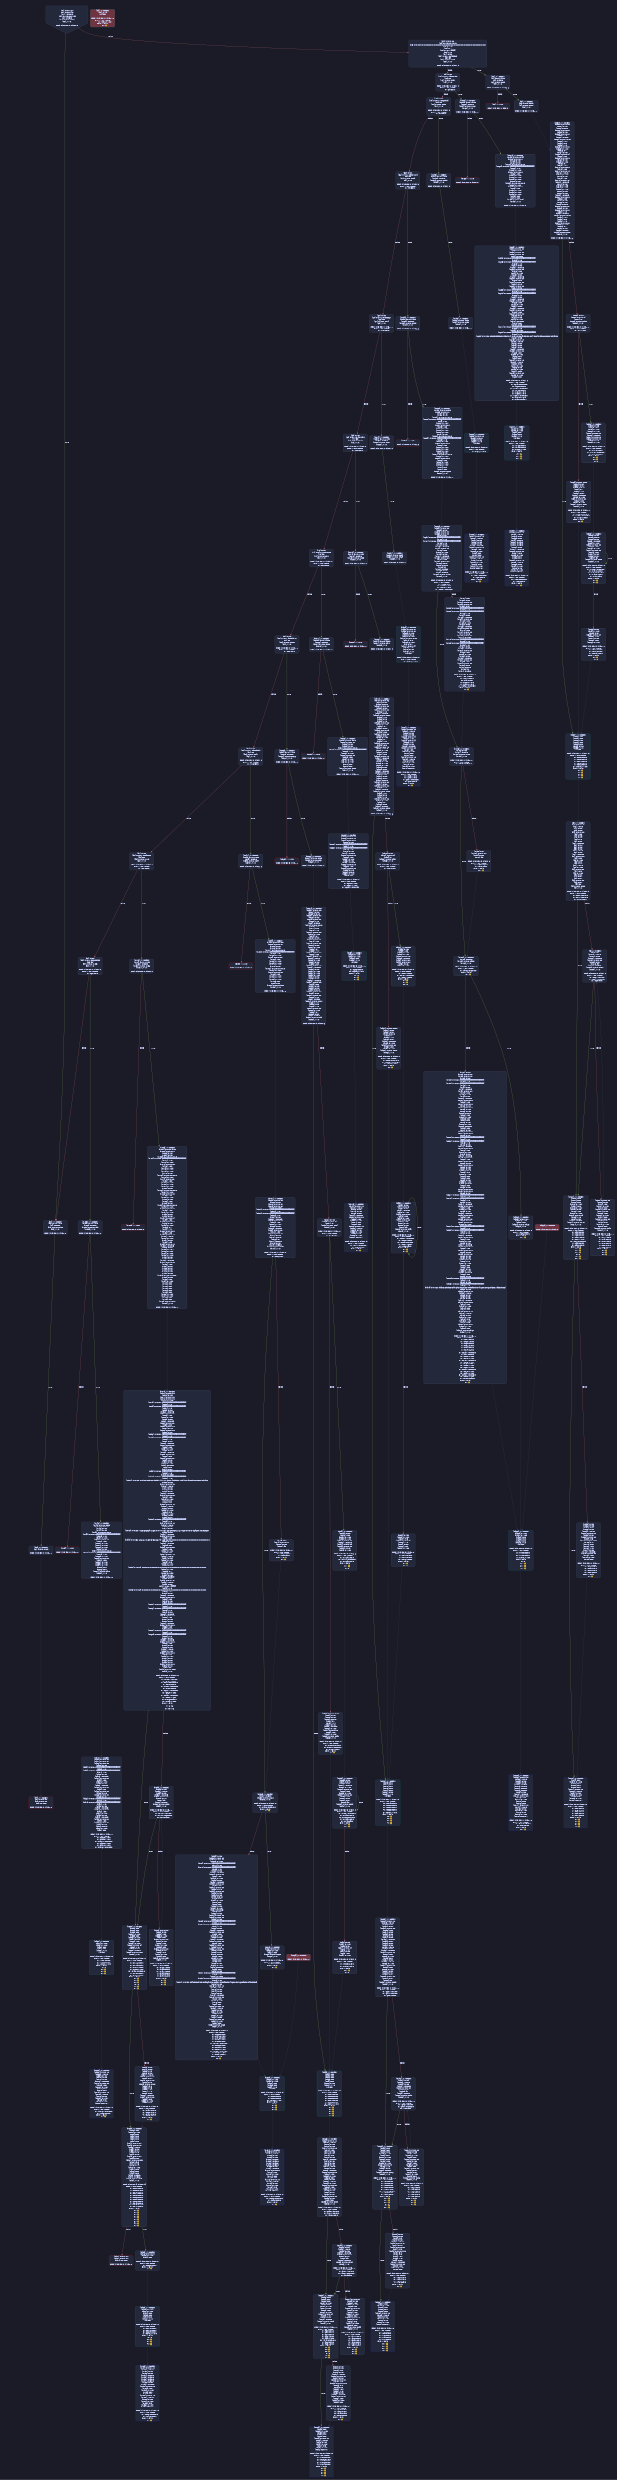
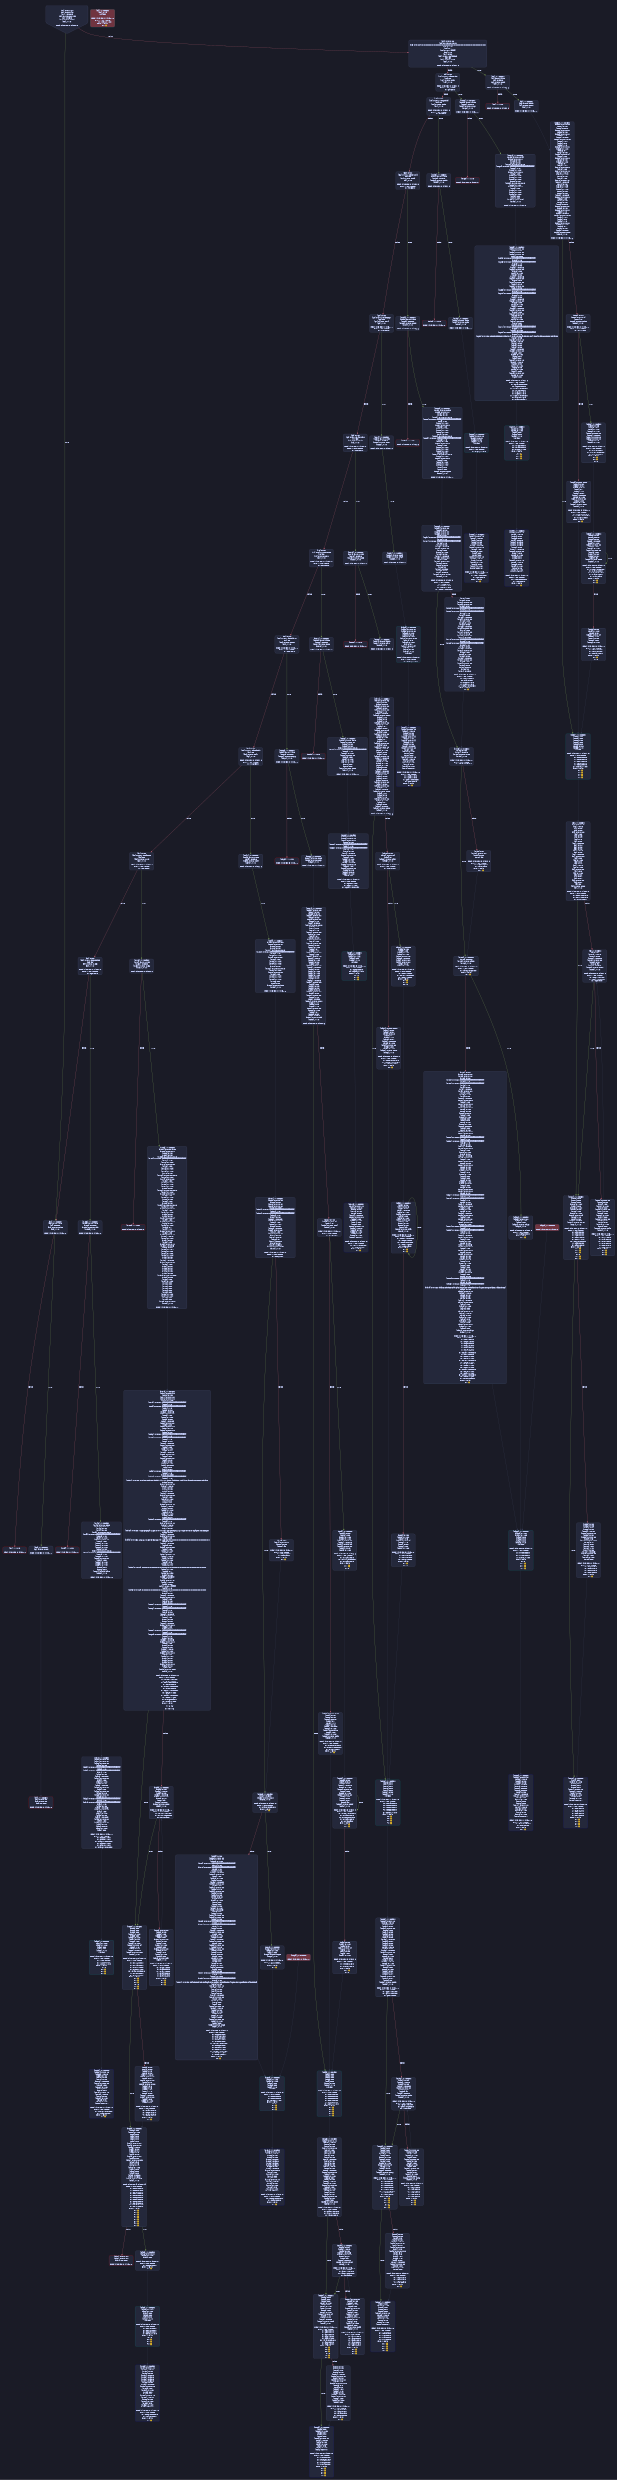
node "[ca] INVALID Stack size req: 0, dea: 0": label "[ca] INVALID Stack size req: 0, dea: 0" -> "[ca] INVALID Stack size req: 0, sizeΔ: 0"
node "[01ba] INVALID Stack size req: 0, sizeΔ: 0": added
node "[03fe] INVALID Stack size req: 0, sizeΔ: 0": removed
node "[b4] INVALID Stack size req: 0, sizeΔ: 0": added
